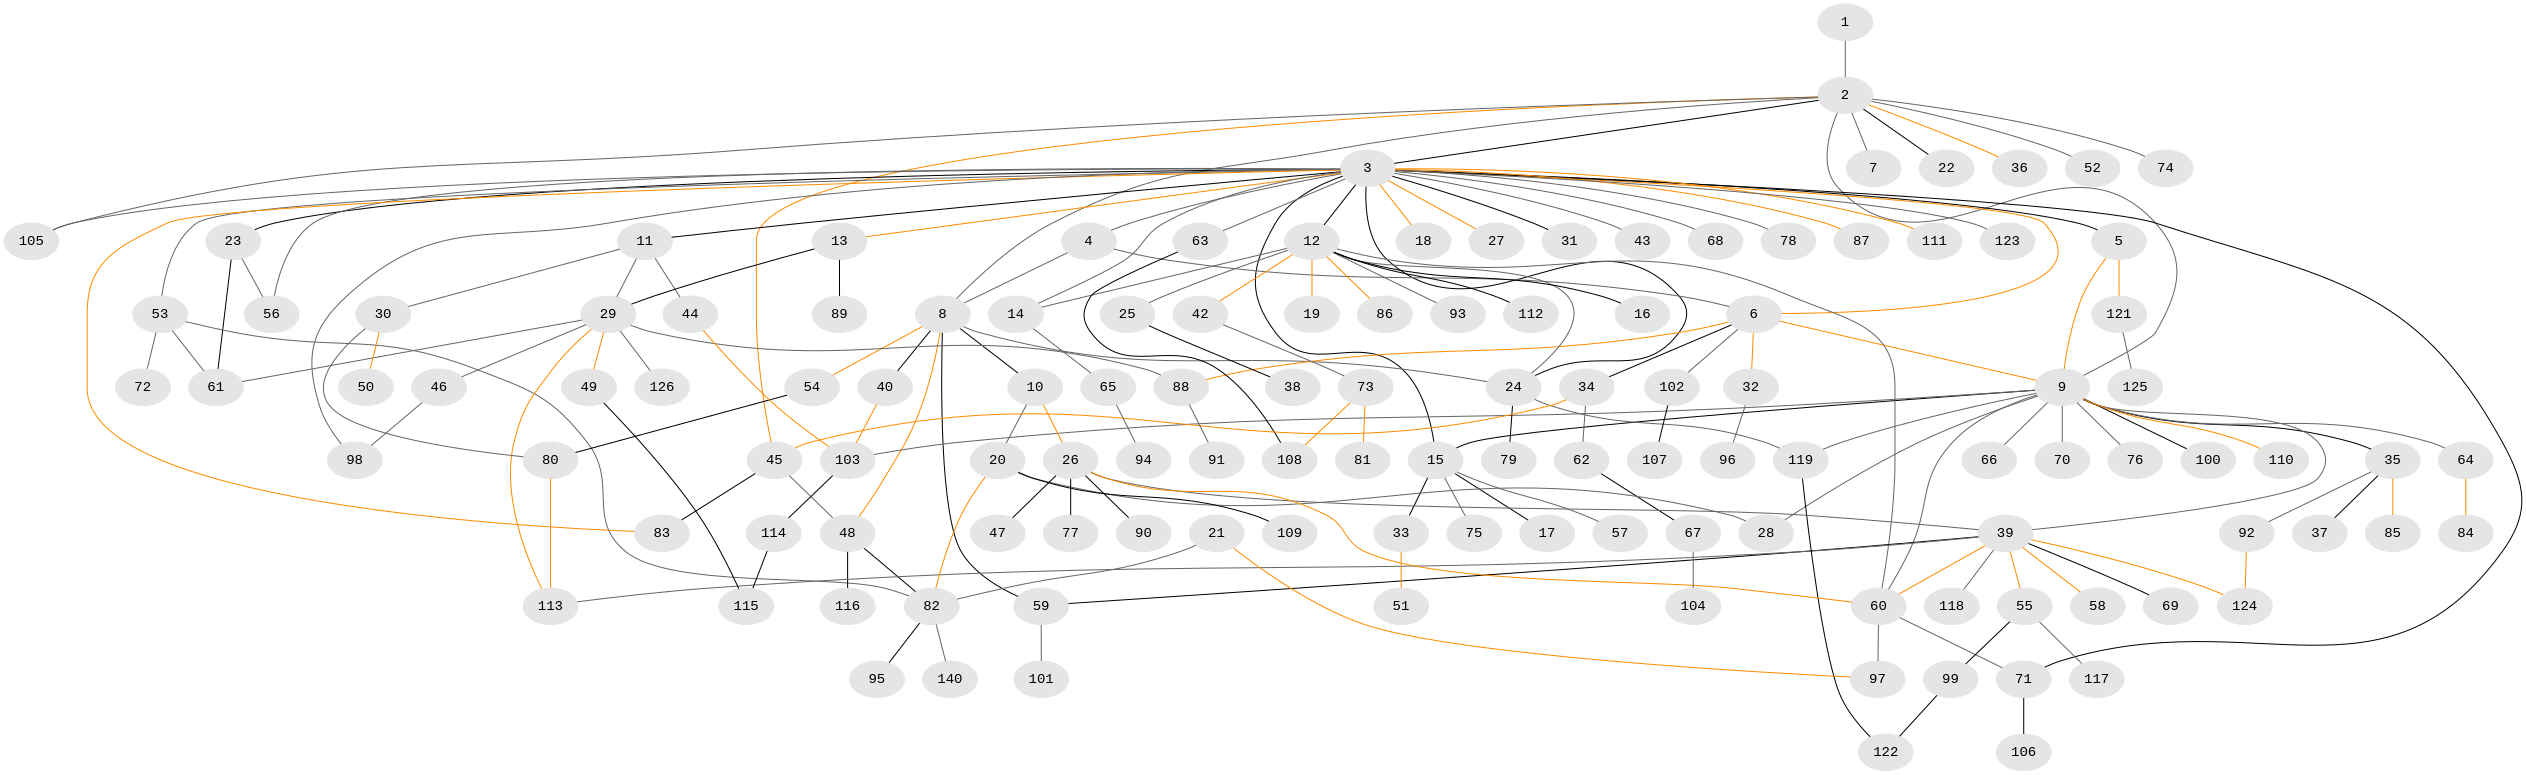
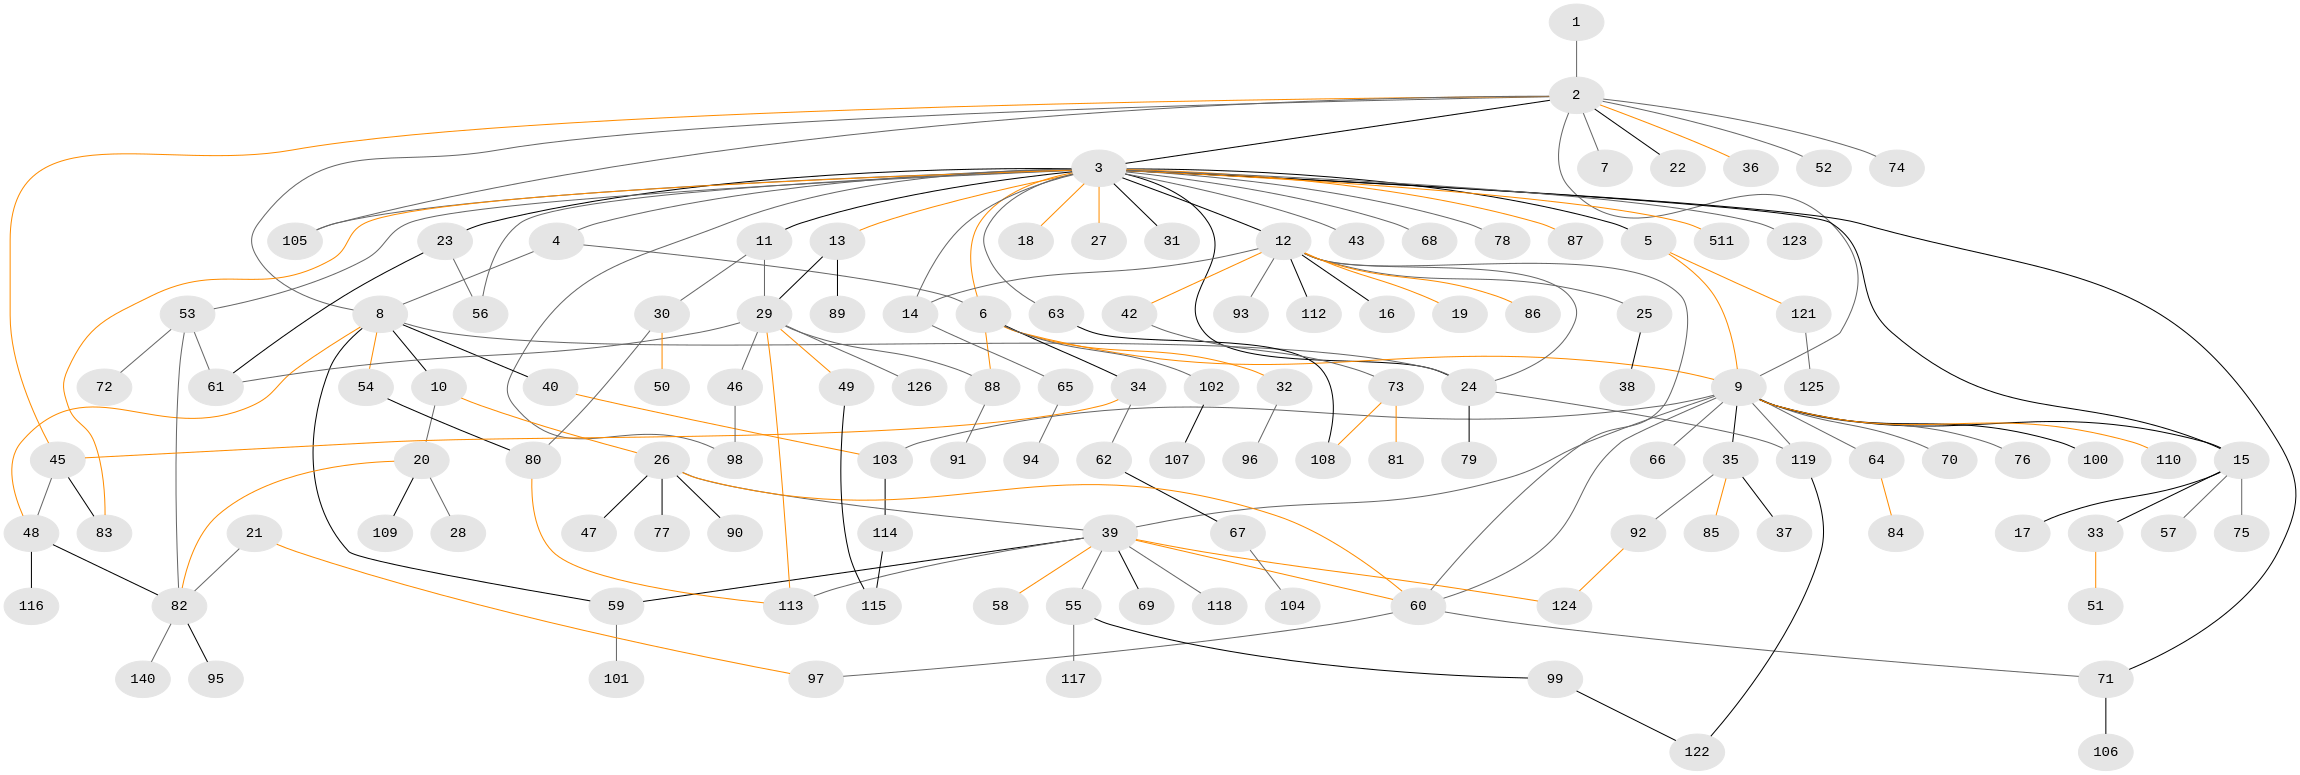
node "111": label "111" -> "511"
node "44": removed
edge "9" -- "28": removed
edge "39" -- "55": color darkorange -> gray40
